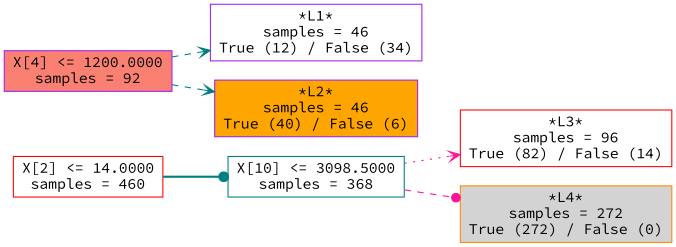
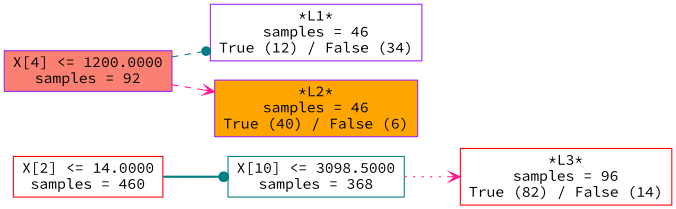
edge "X[4] <= 1200.0000 samples = 92" -> "*L1* samples = 46 True (12) / False (34)": arrowhead vee -> dot
edge "X[4] <= 1200.0000 samples = 92" -> "*L2* samples = 46 True (40) / False (6)": color teal -> deeppink
node "*L4* samples = 272 True (272) / False (0)": removed
